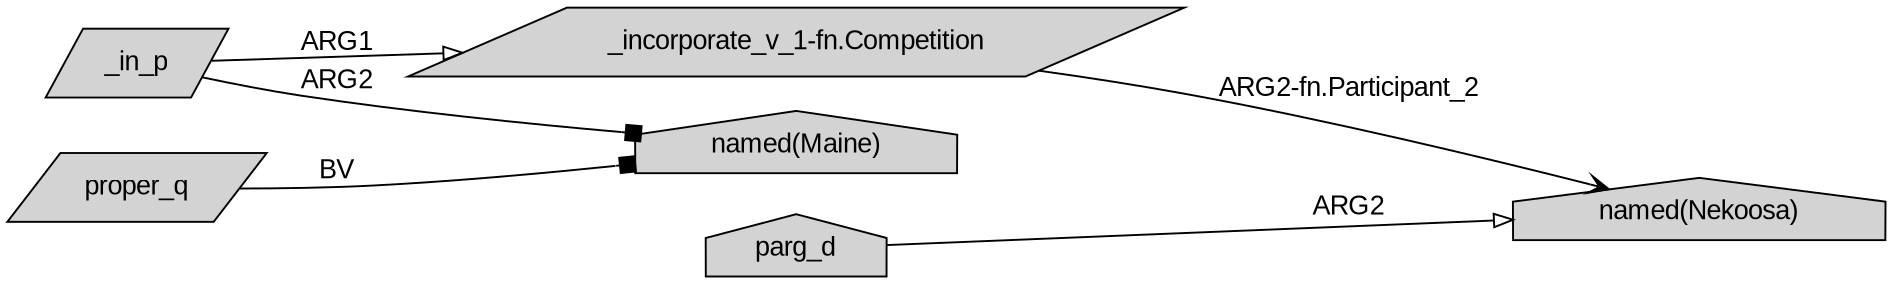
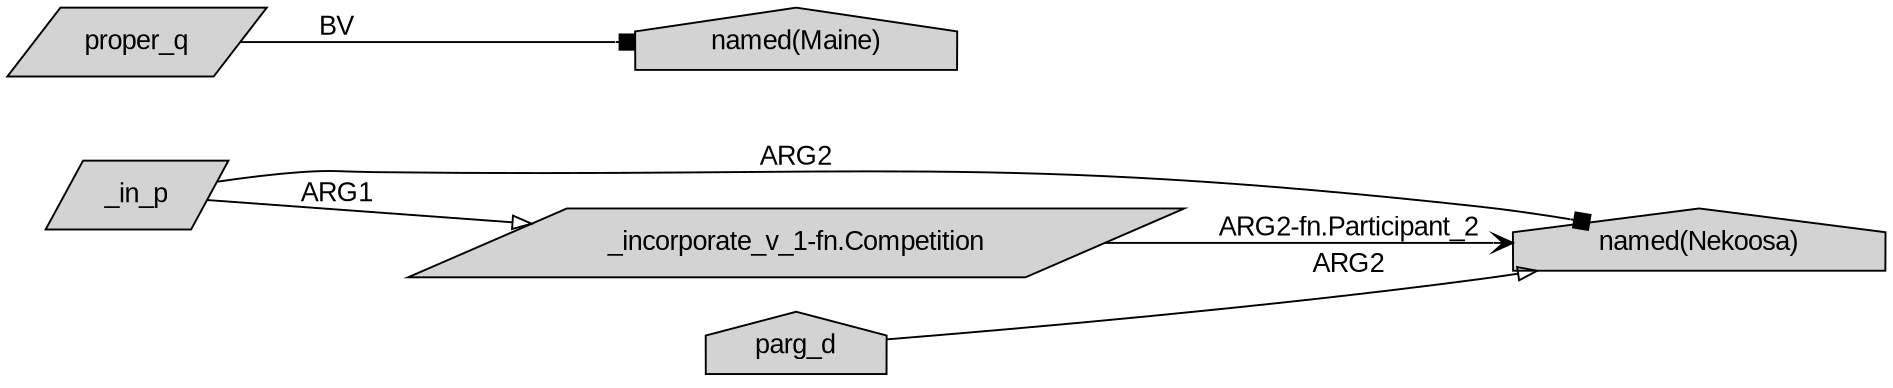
edge "_in_p" -> "named(Maine)": now "_in_p" -> "named(Nekoosa)"
